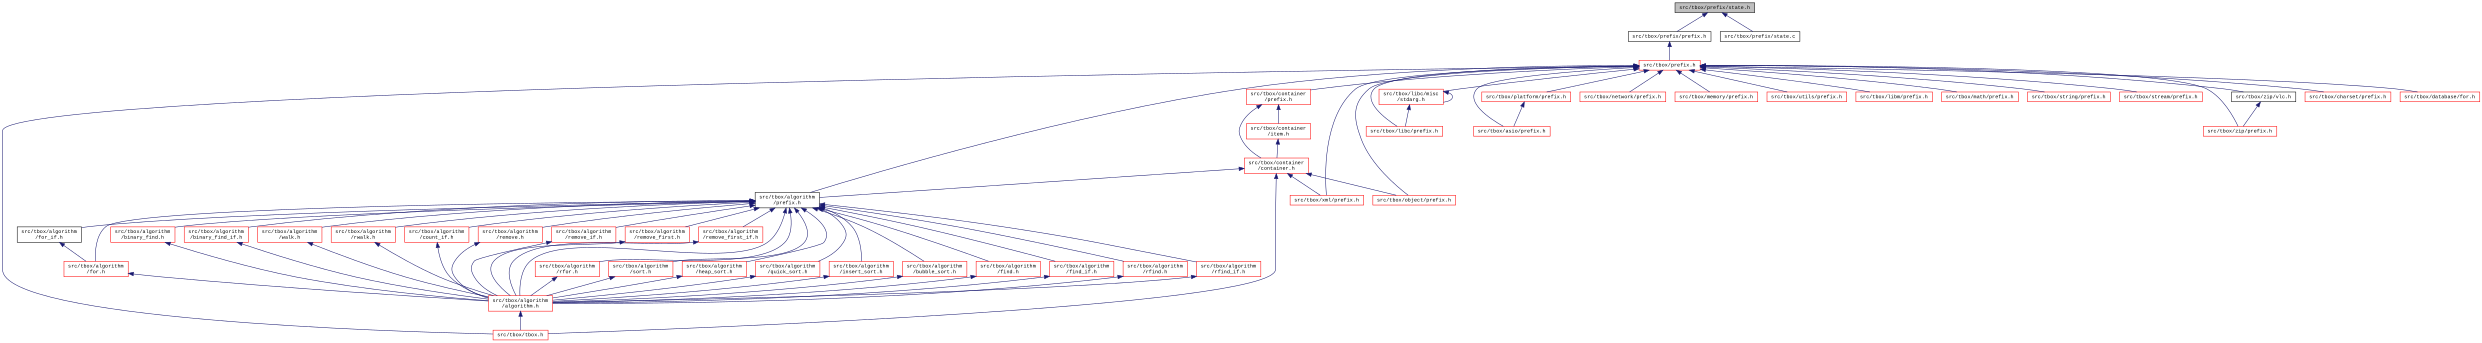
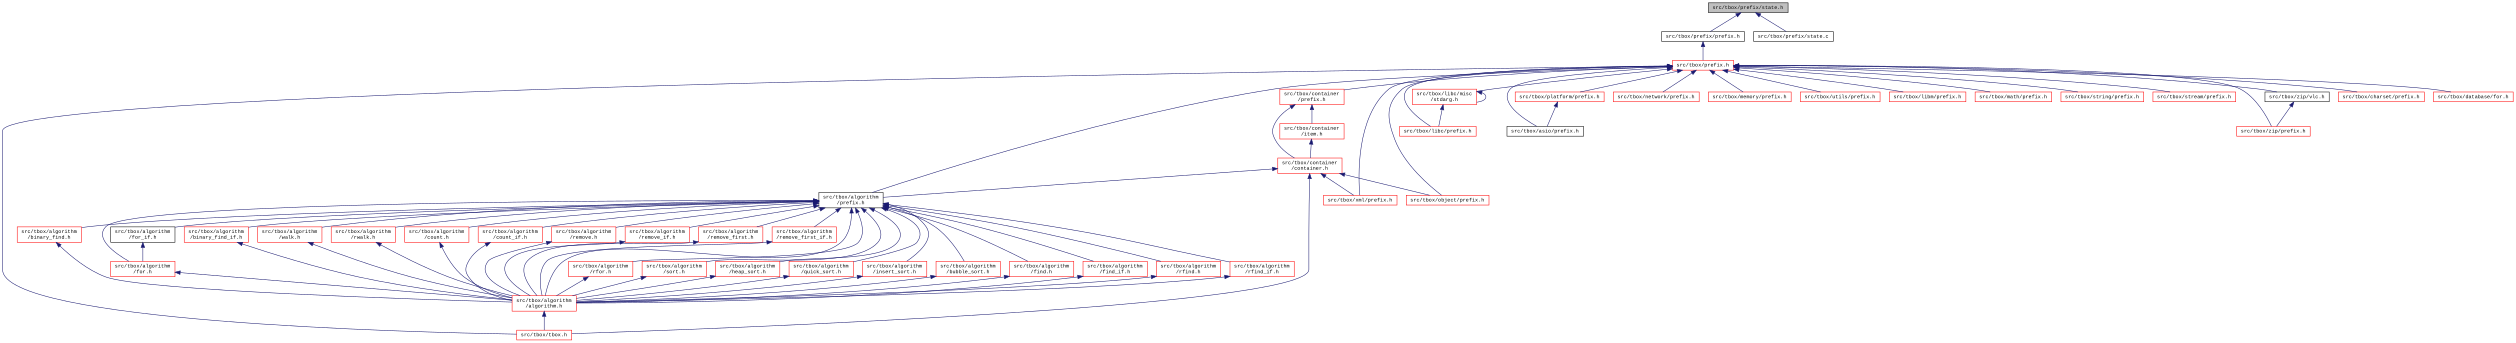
node "src/tbox/asio/prefix.h": color red -> black
node "src/tbox/algorithm /count.h": added
